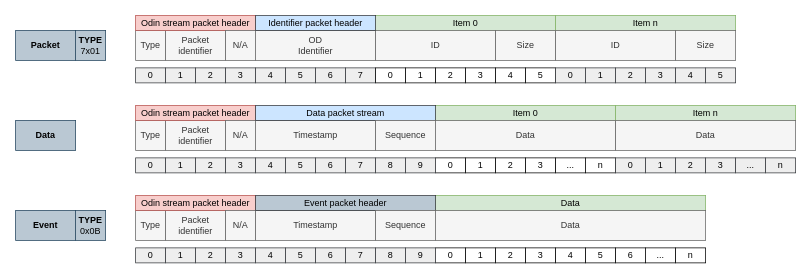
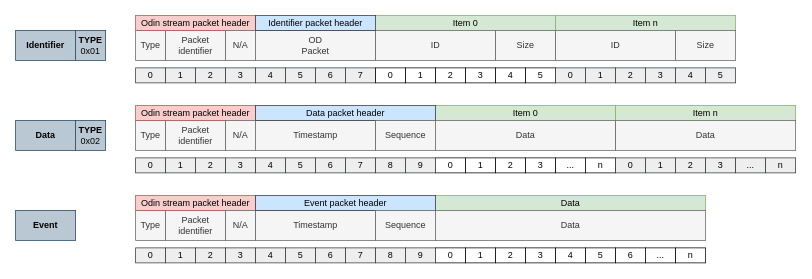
node "Packet": label "Packet" -> "Identifier"
node "TYPE 7x01": label "TYPE 7x01" -> "TYPE 0x01"
node "OD Identifier": label "OD Identifier" -> "OD Packet"
node "Data packet stream": label "Data packet stream" -> "Data packet header"
node "TYPE 0x02": added
node "Event packet header": fillcolor #bac8d3 -> #cce5ff
node "TYPE 0x0B": removed
